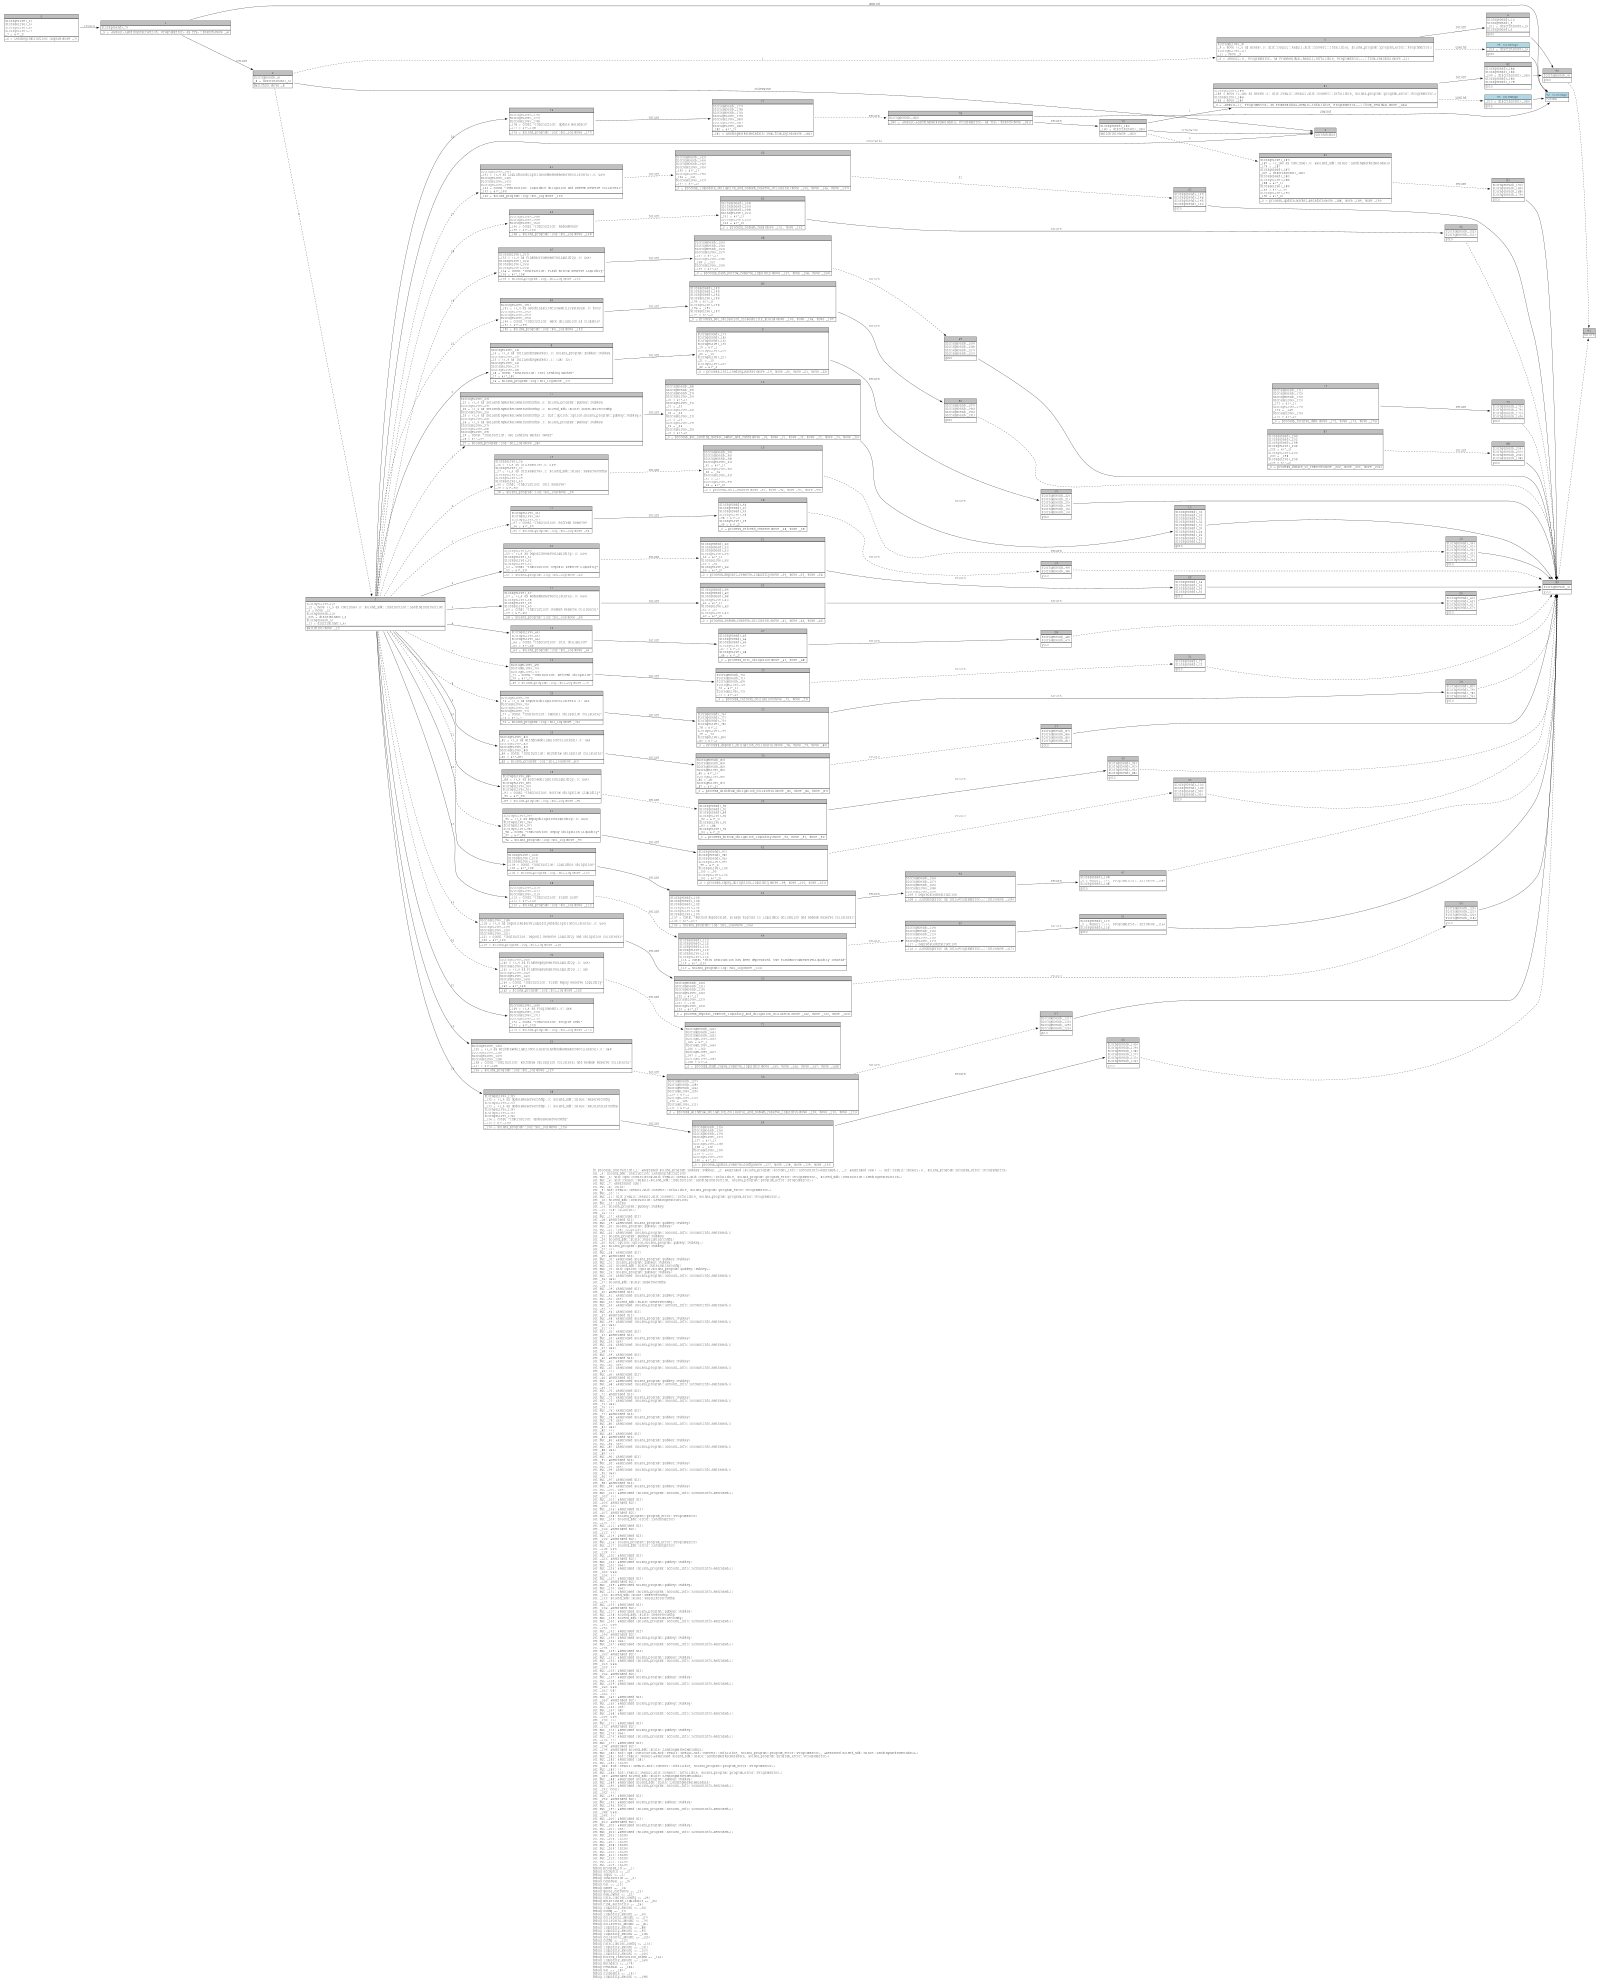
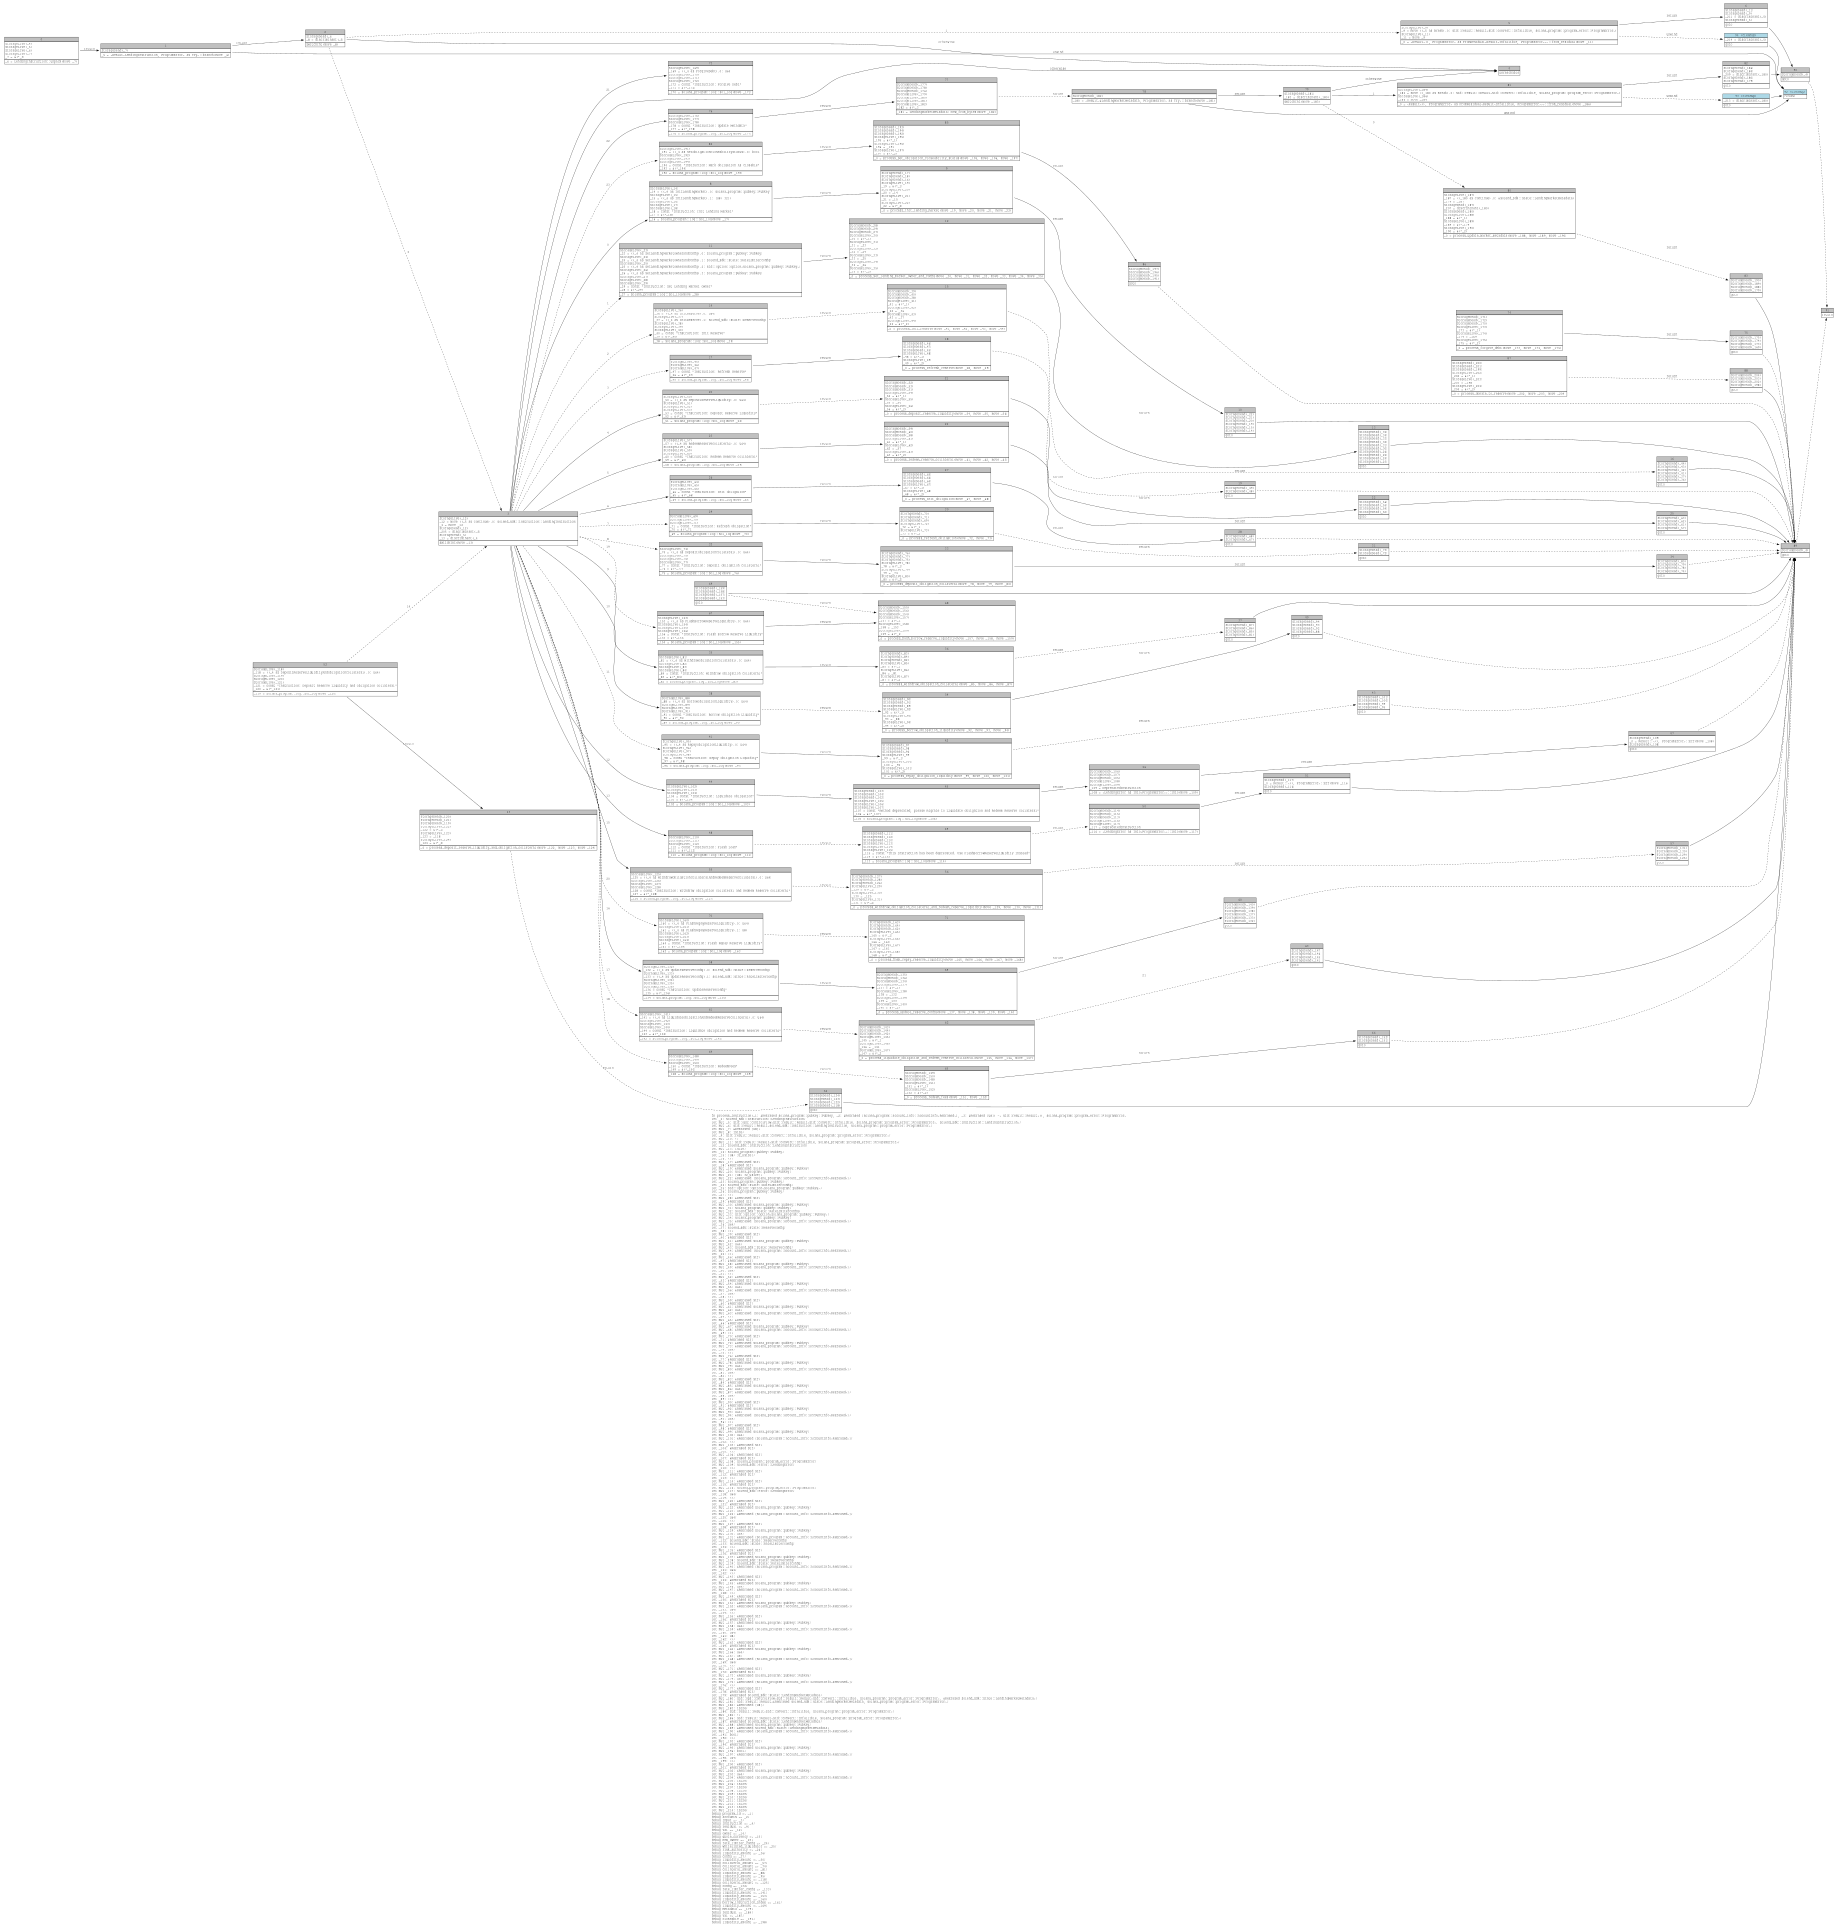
edge "68" -> "69": reversed
edge "3" -> "52": reversed
